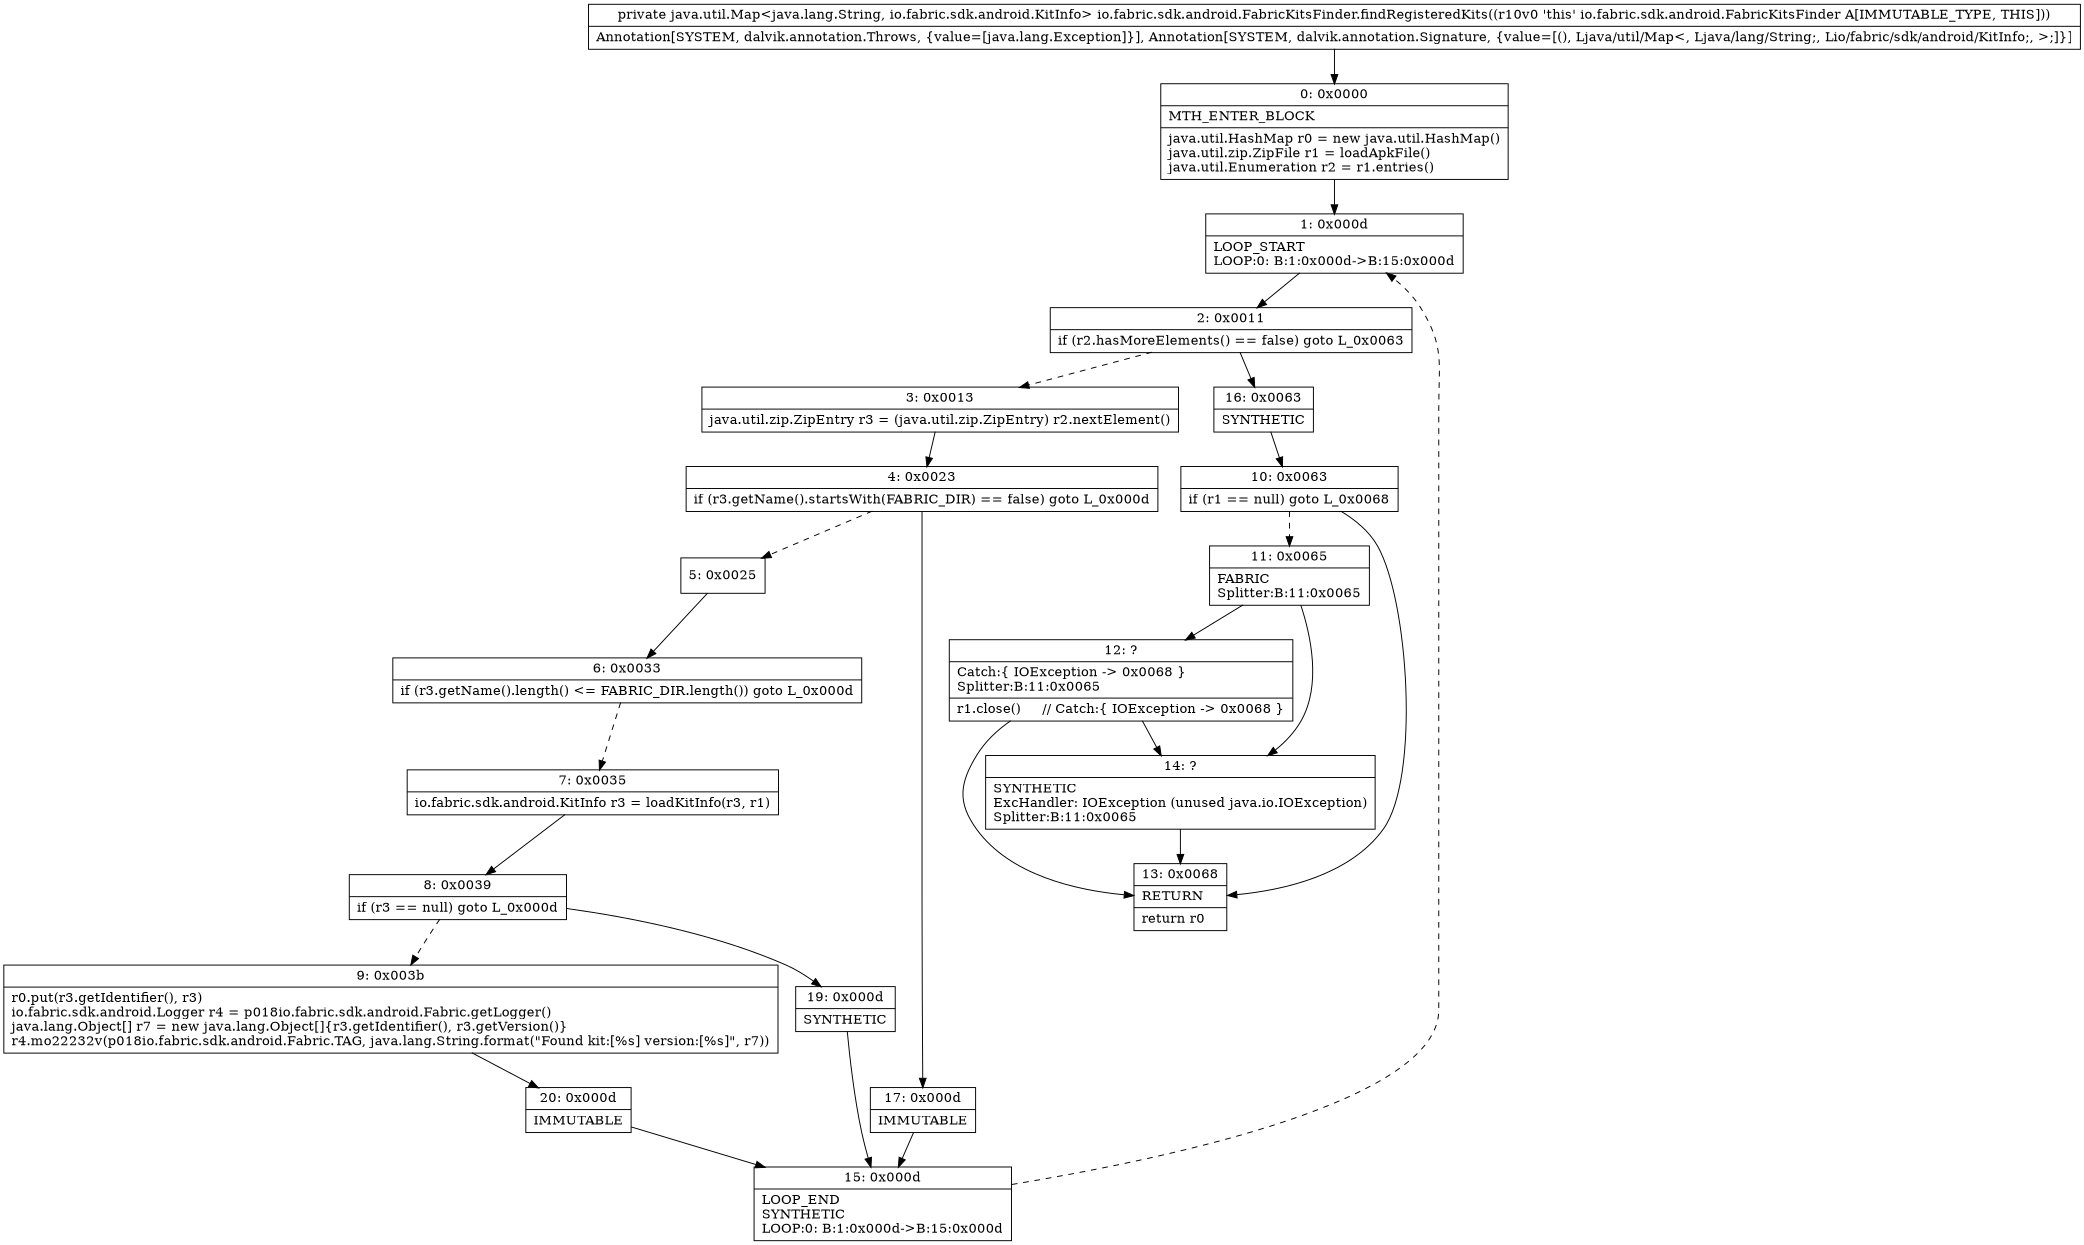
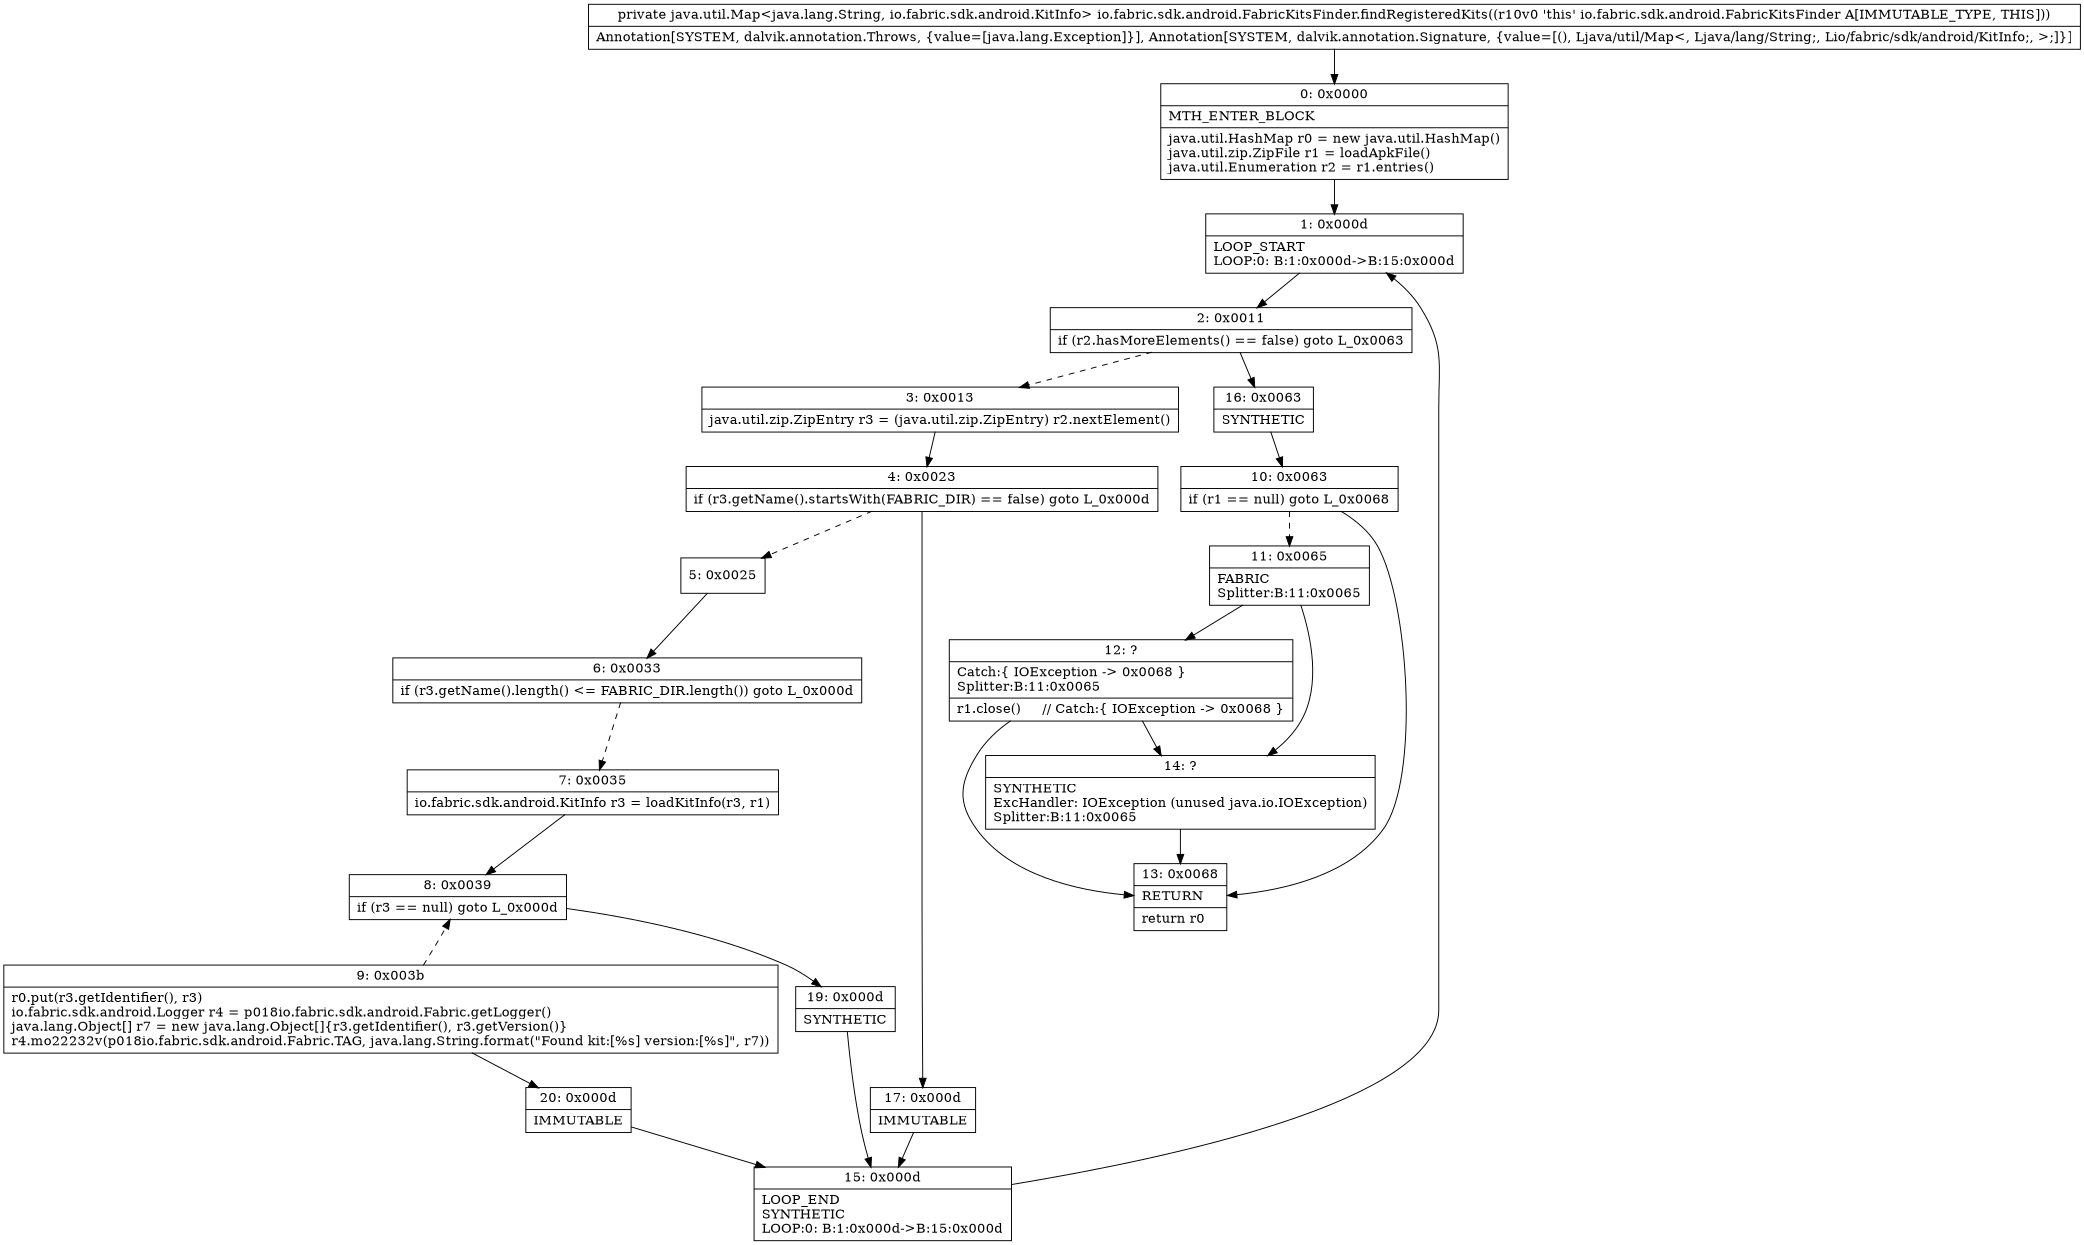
edge "15: 0x000d" -> "1: 0x000d": style dashed -> solid
edge "8: 0x0039" -> "9: 0x003b": reversed
